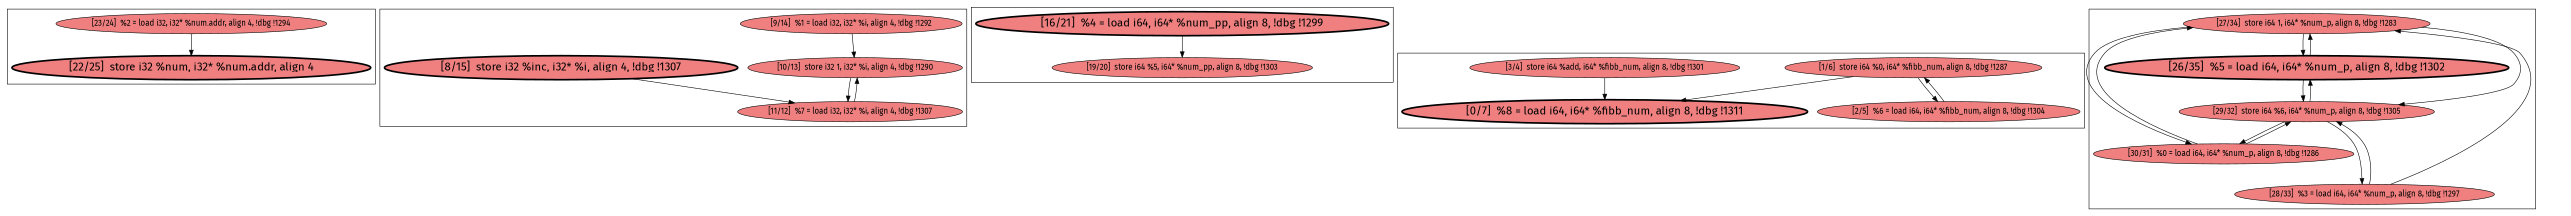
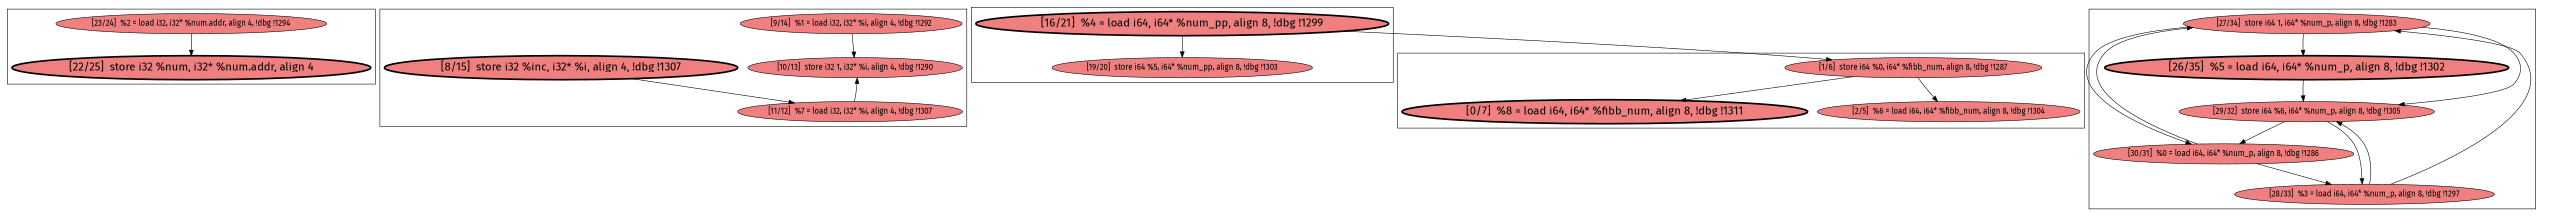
edge "[26/35]  %5 = load i64, i64* %num_p, align 8, !dbg !1302" -> "[27/34]  store i64 1, i64* %num_p, align 8, !dbg !1283": removed
node "[3/4]  store i64 %add, i64* %fibb_num, align 8, !dbg !1301": removed
edge "[10/13]  store i32 1, i32* %i, align 4, !dbg !1290" -> "[11/12]  %7 = load i32, i32* %i, align 4, !dbg !1307": removed
edge "[2/5]  %6 = load i64, i64* %fibb_num, align 8, !dbg !1304" -> "[1/6]  store i64 %0, i64* %fibb_num, align 8, !dbg !1287": now "[16/21]  %4 = load i64, i64* %num_pp, align 8, !dbg !1299" -> "[1/6]  store i64 %0, i64* %fibb_num, align 8, !dbg !1287"
edge "[29/32]  store i64 %6, i64* %num_p, align 8, !dbg !1305" -> "[26/35]  %5 = load i64, i64* %num_p, align 8, !dbg !1302": removed
edge "[30/31]  %0 = load i64, i64* %num_p, align 8, !dbg !1286" -> "[29/32]  store i64 %6, i64* %num_p, align 8, !dbg !1305": now "[30/31]  %0 = load i64, i64* %num_p, align 8, !dbg !1286" -> "[28/33]  %3 = load i64, i64* %num_p, align 8, !dbg !1297"
